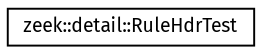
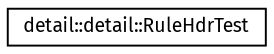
node "zeek::detail::RuleHdrTest": label "zeek::detail::RuleHdrTest" -> "detail::detail::RuleHdrTest"
